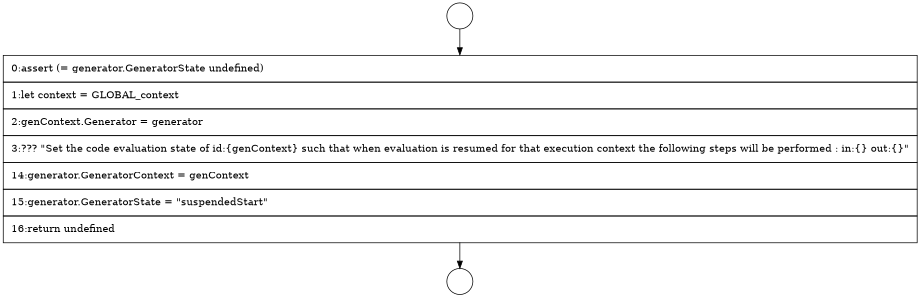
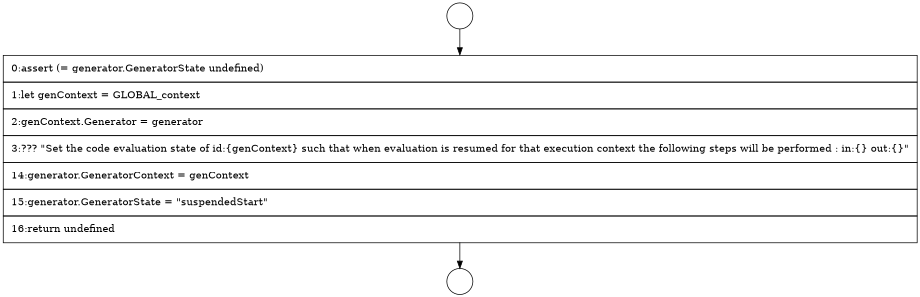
node "0:assert (= generator.GeneratorState undefined)": text "1:let context = GLOBAL_context" -> "1:let genContext = GLOBAL_context"
